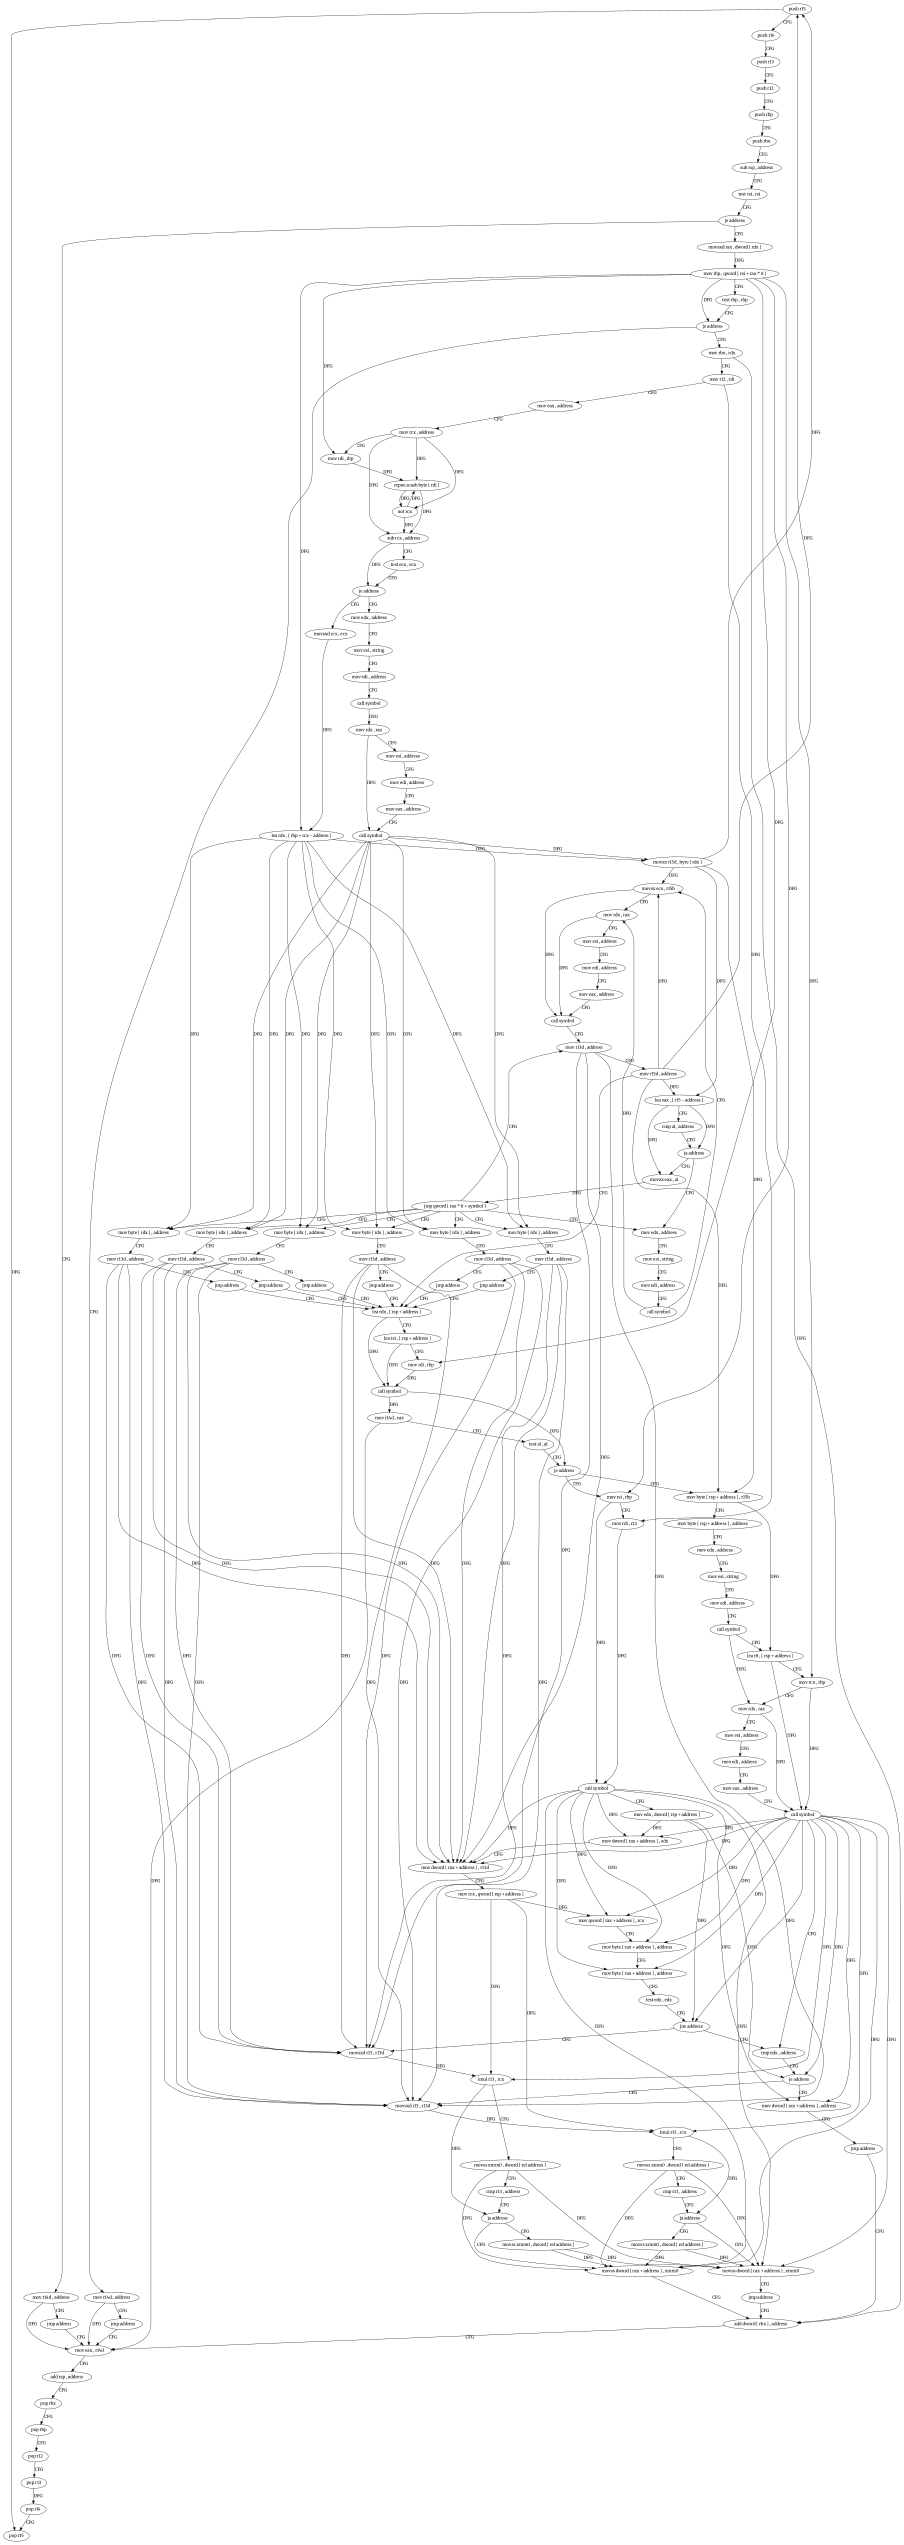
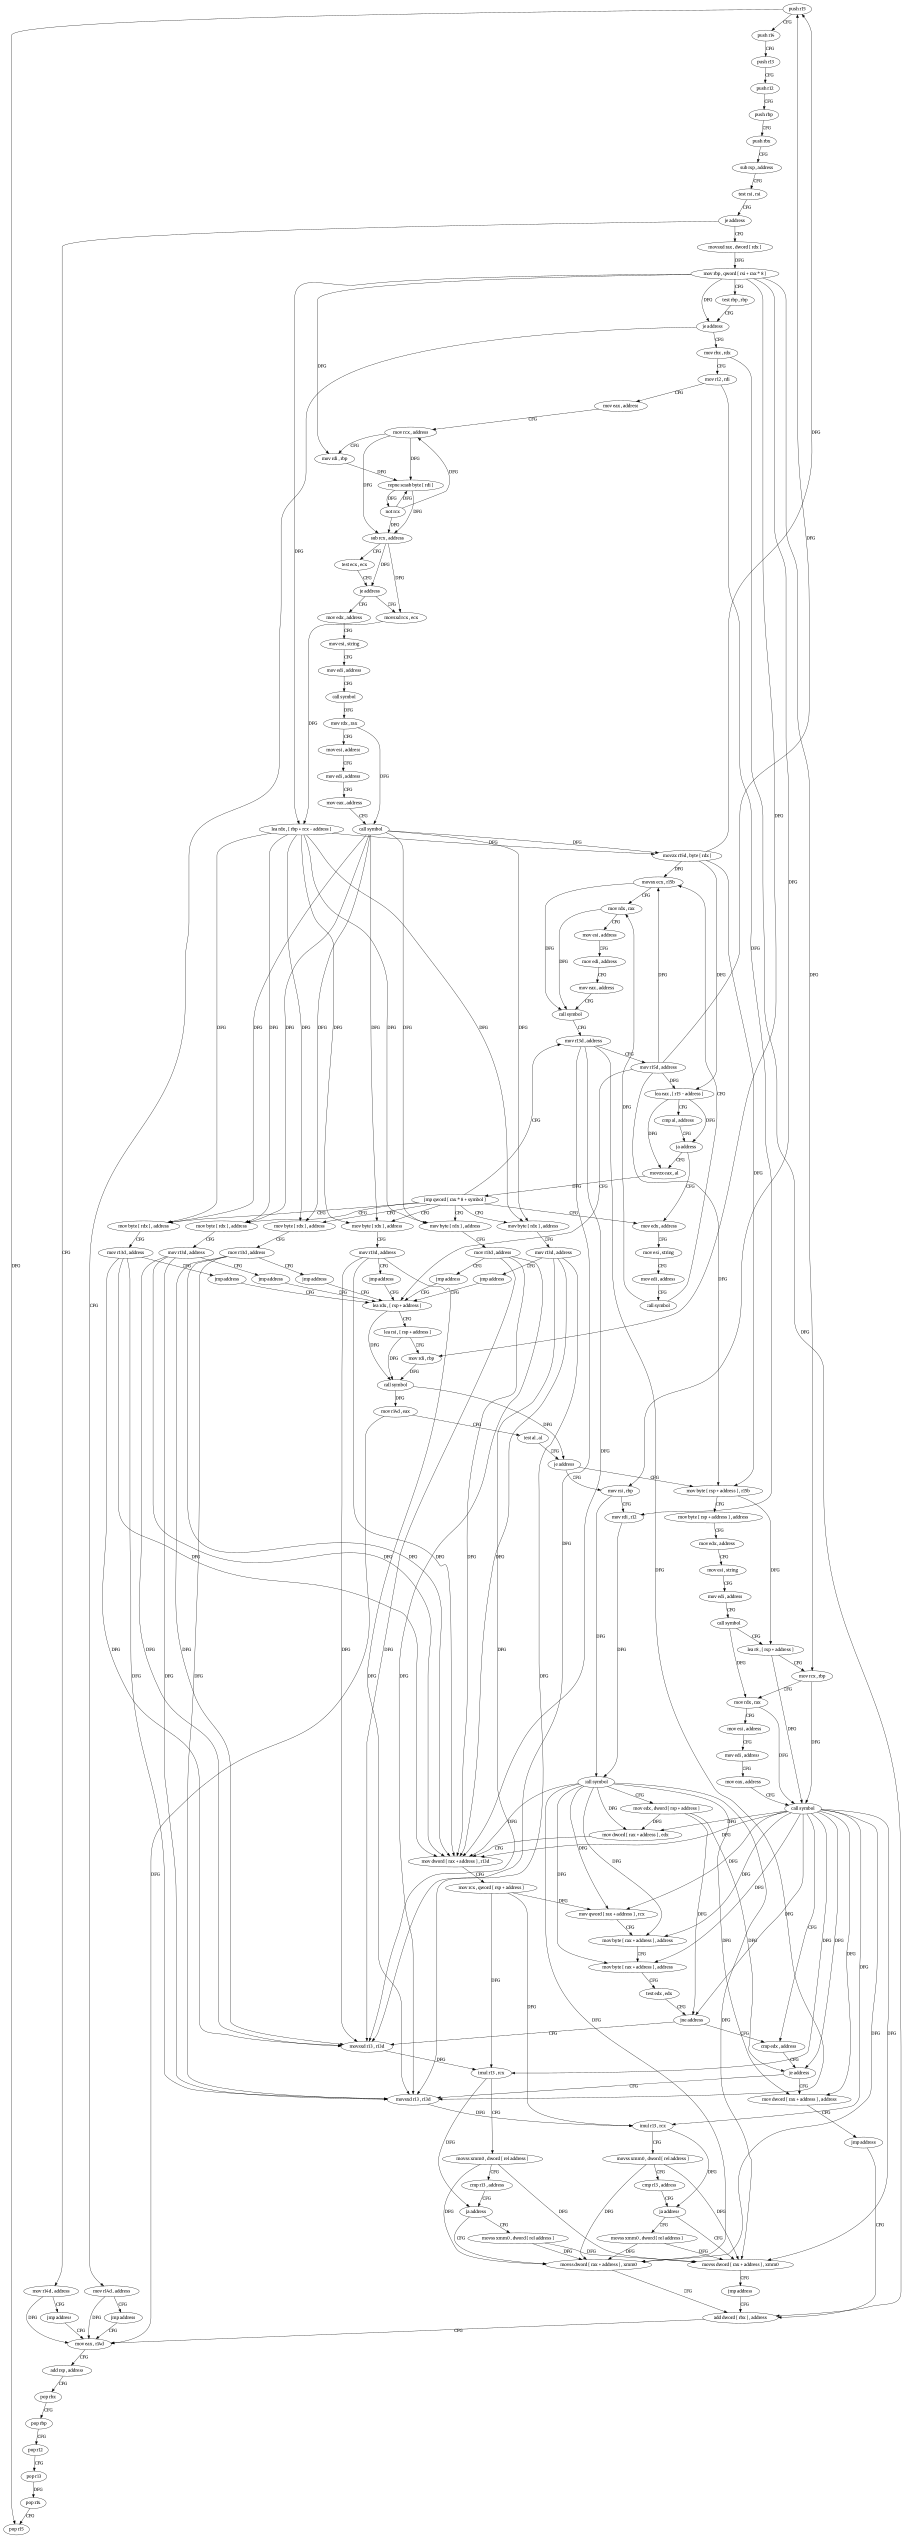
edge "mov rcx , address" -> "not rcx": reversed
edge "sub rcx , address" -> "movsxd rcx , ecx": added, label "DFG"
